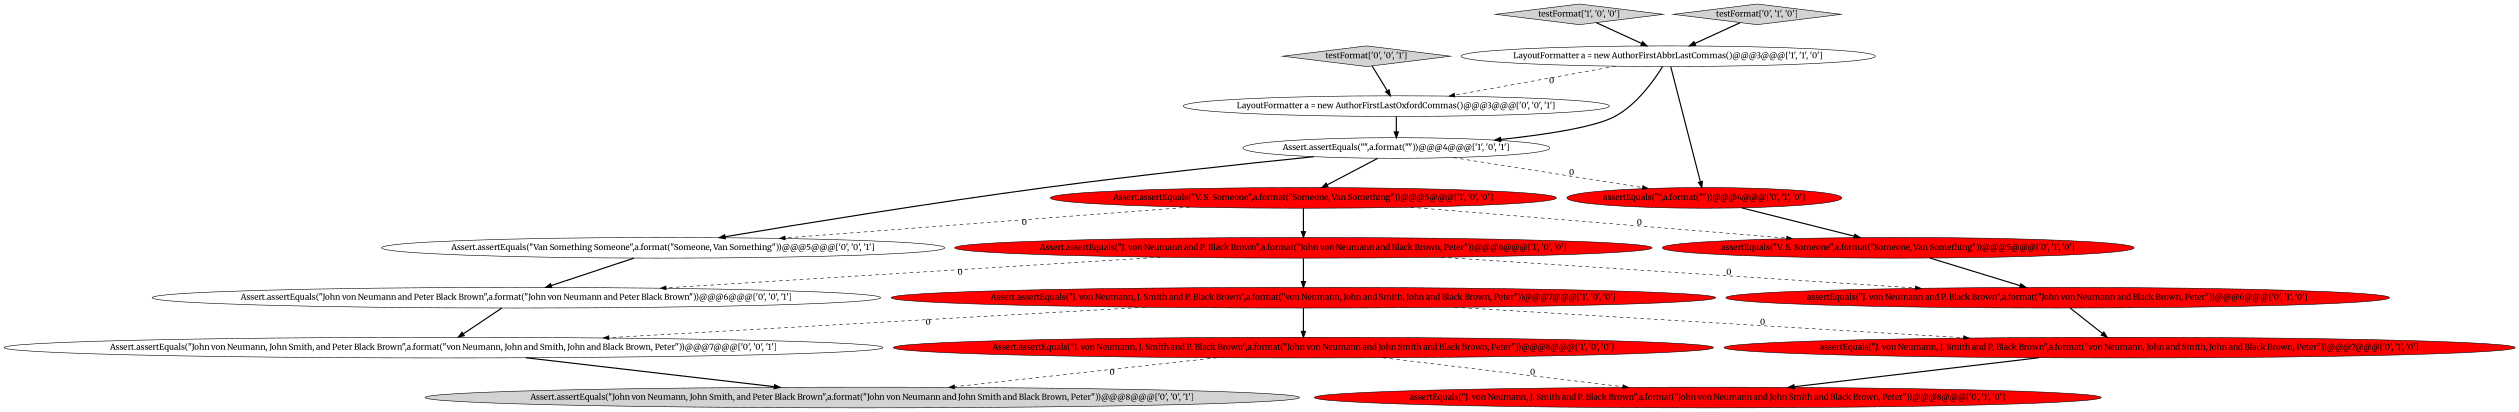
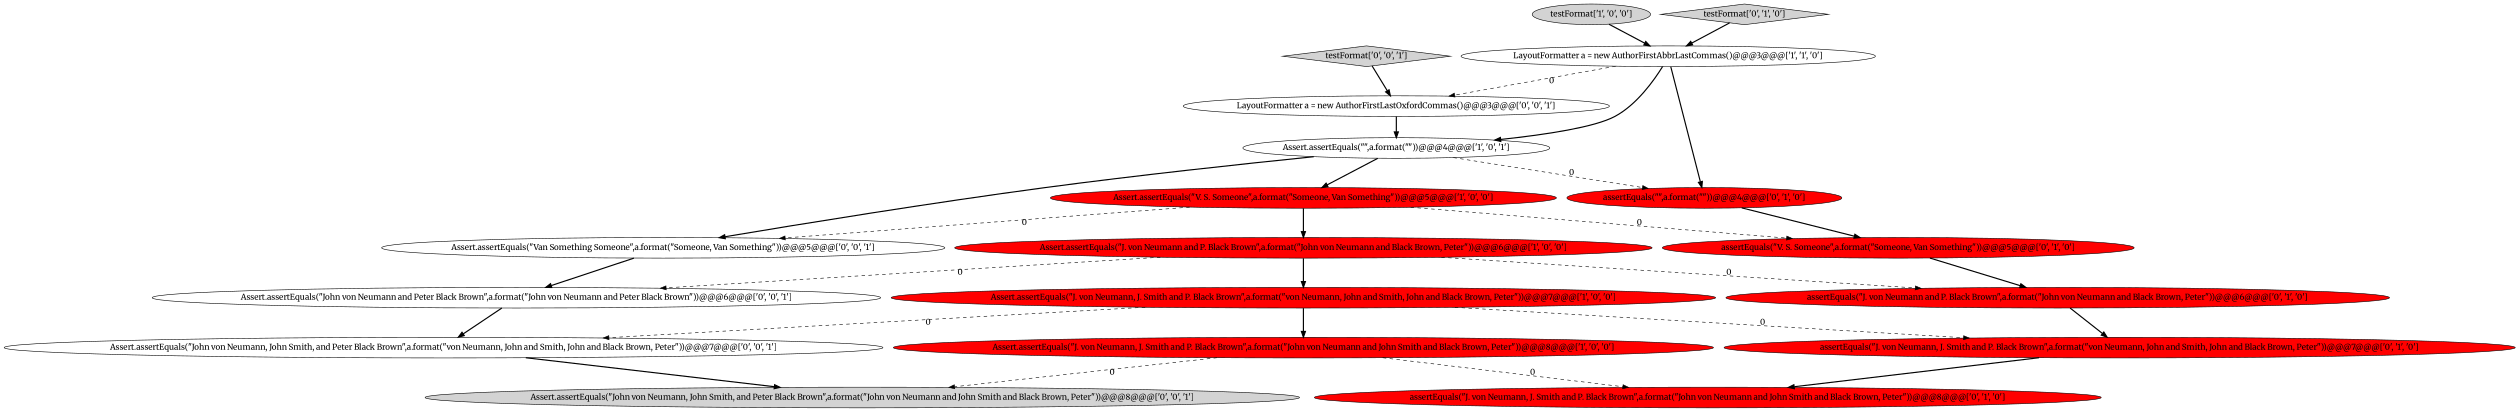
node "testFormat['1', '0', '0']": shape diamond -> ellipse
